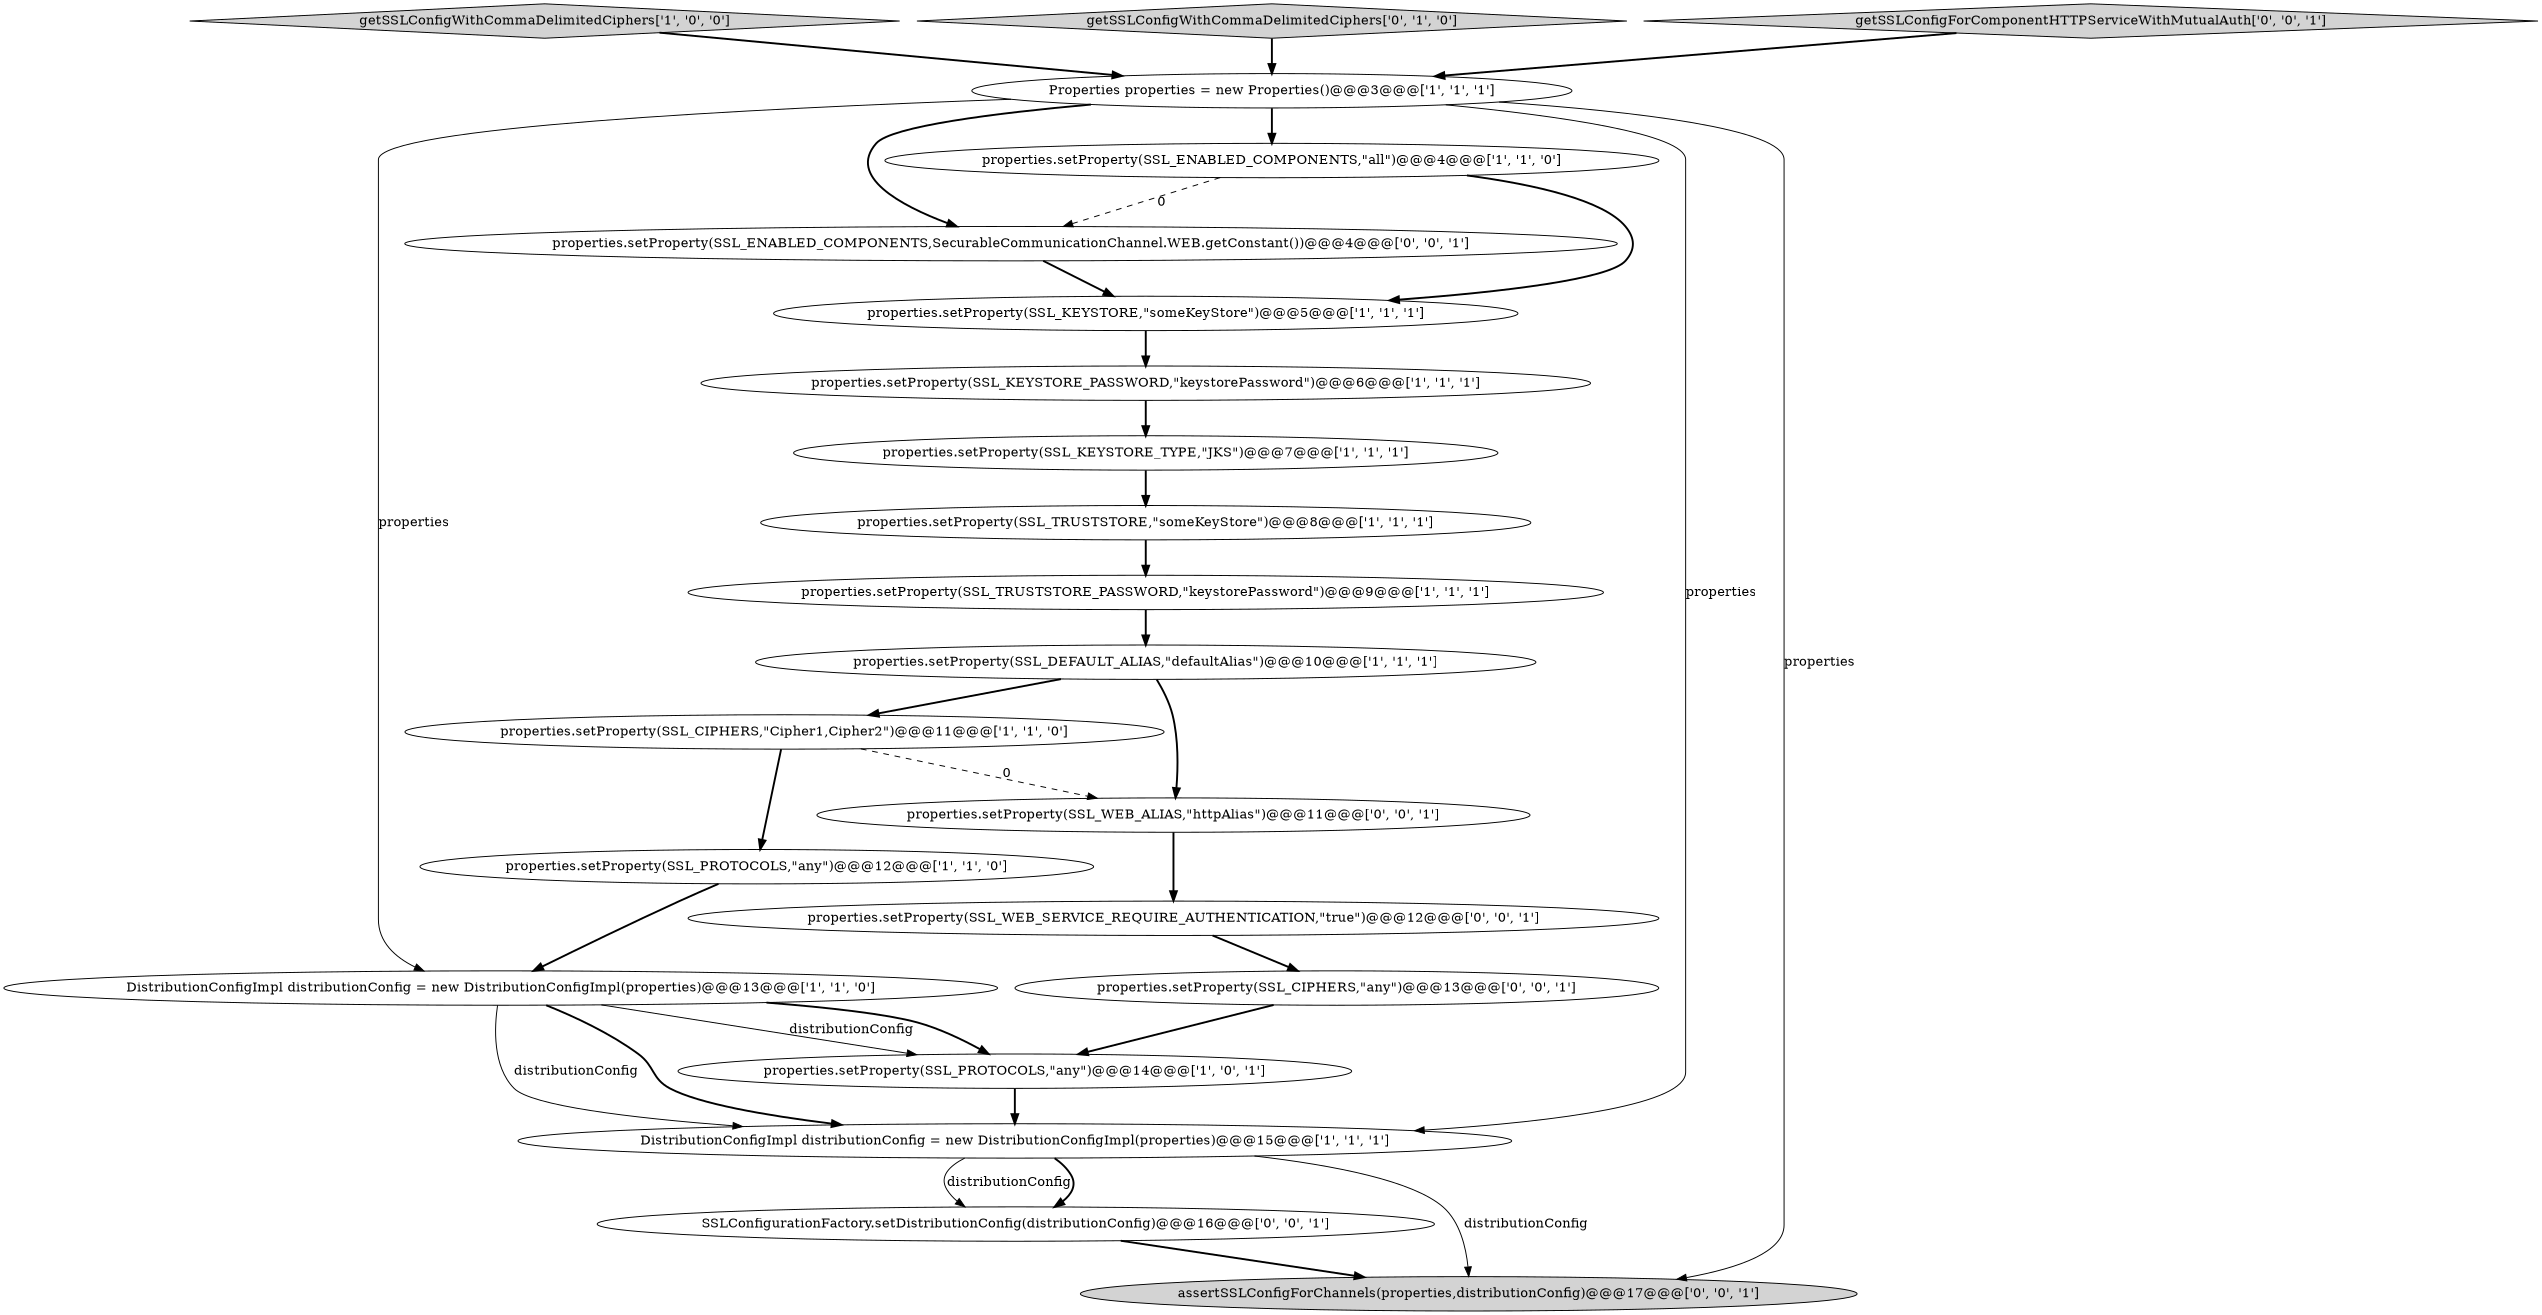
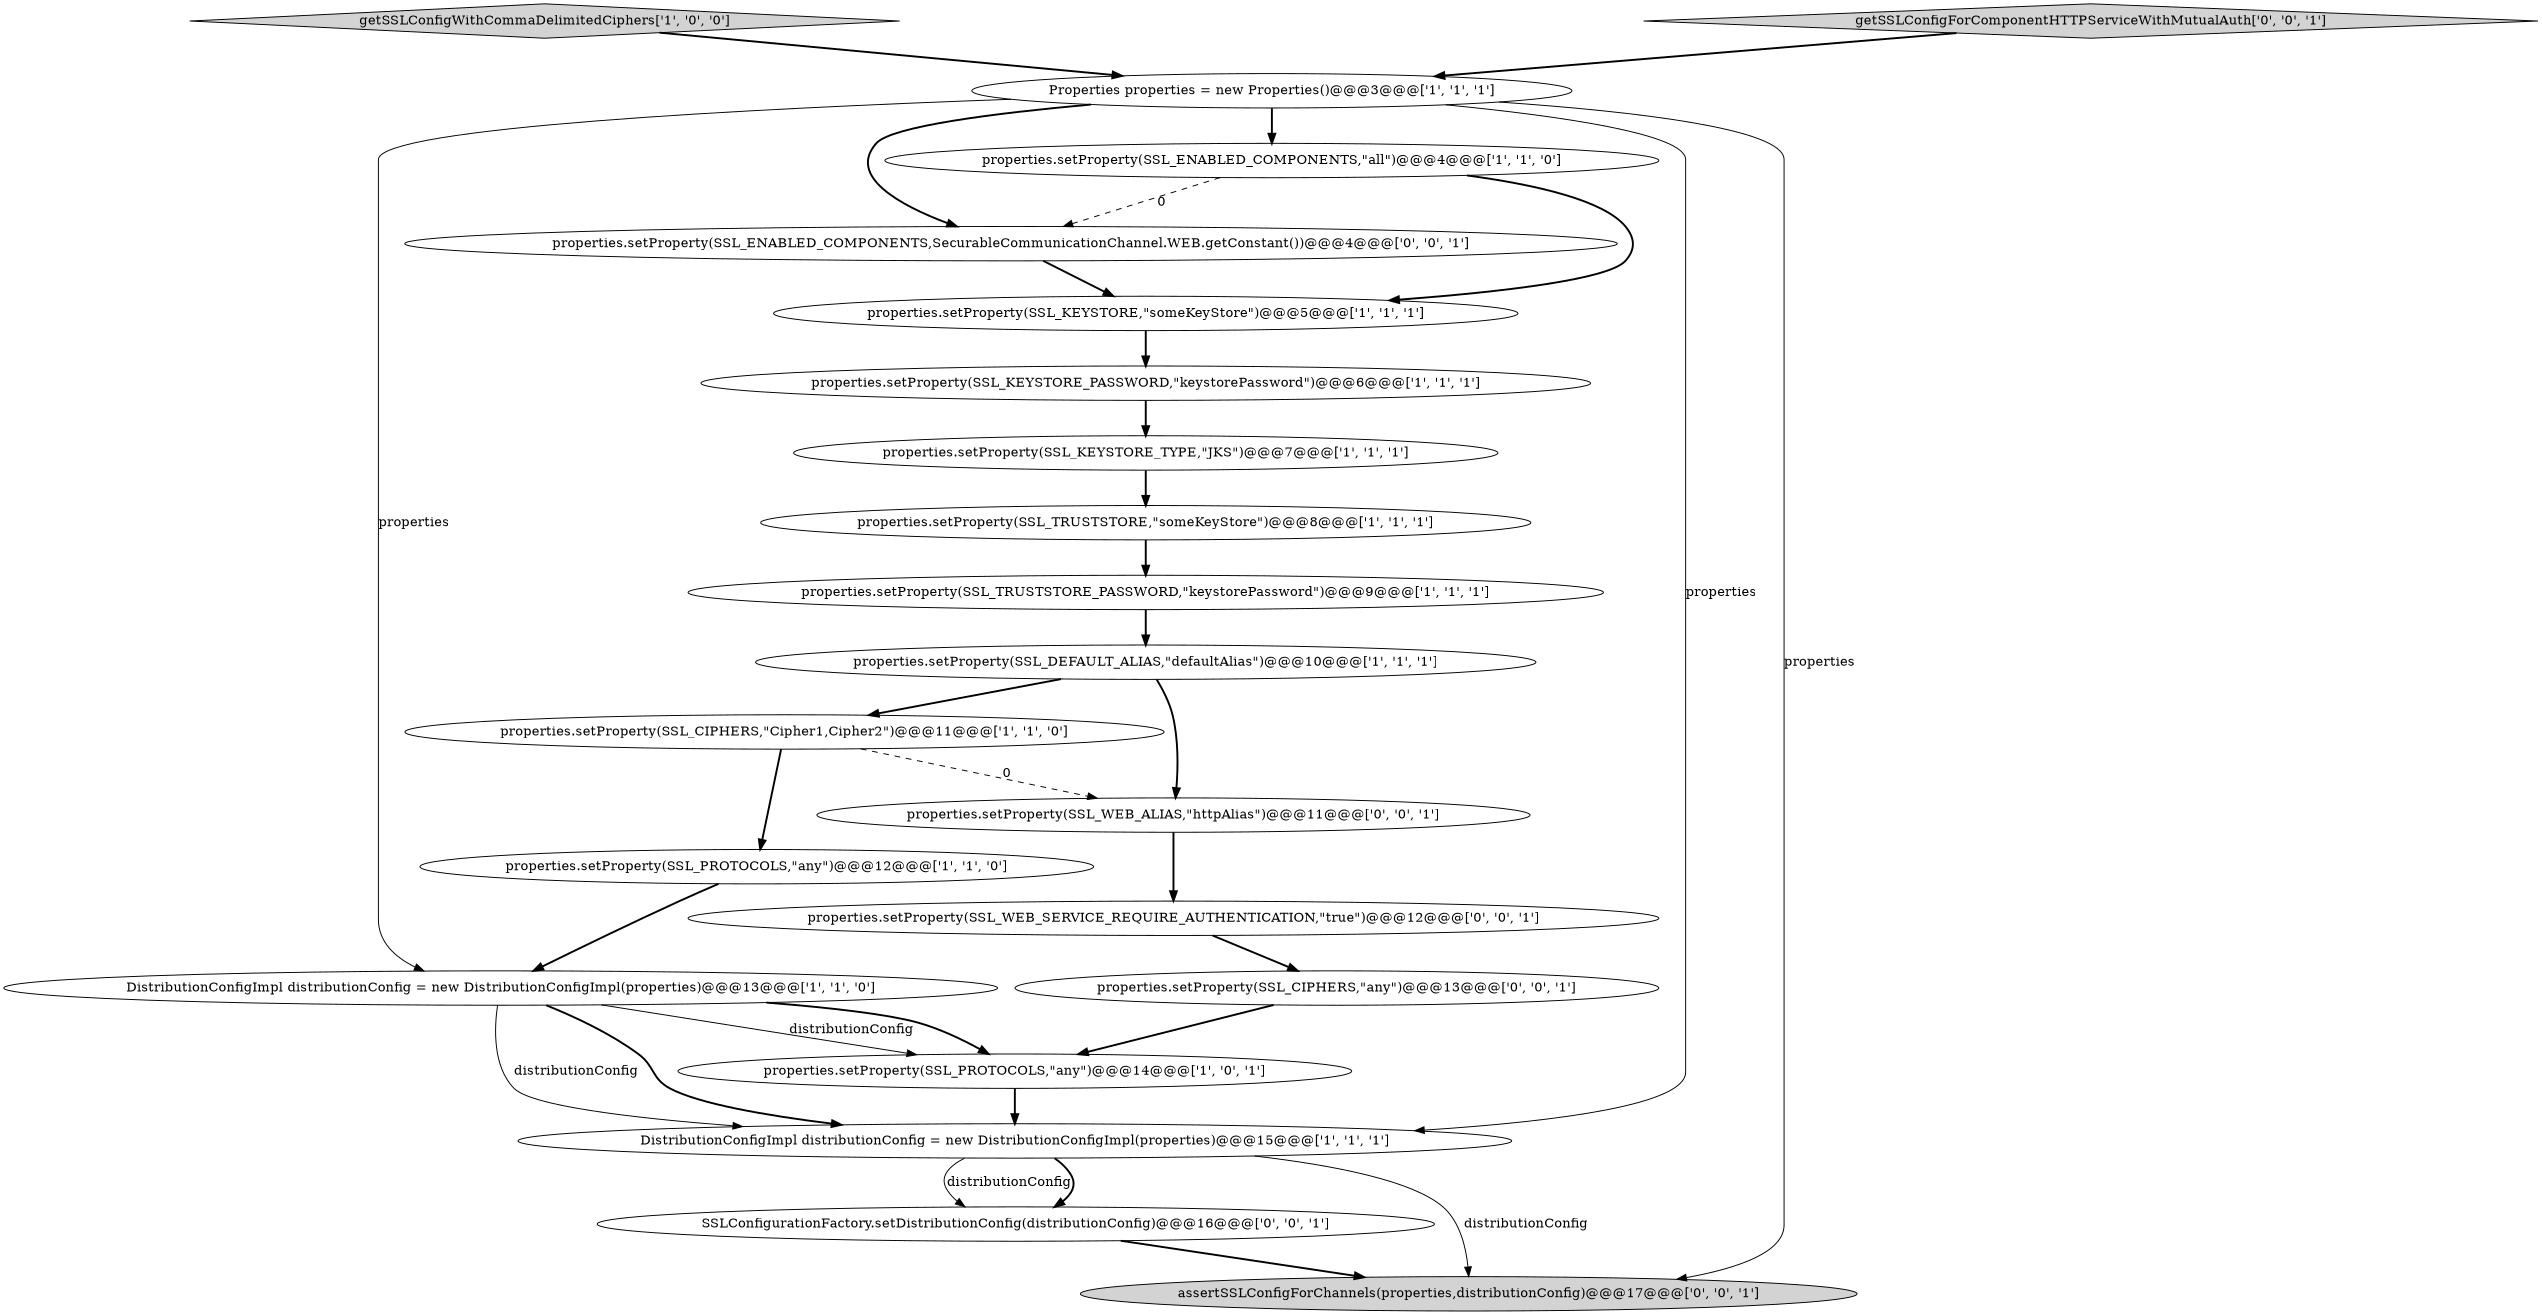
node "getSSLConfigWithCommaDelimitedCiphers['0', '1', '0']": removed
